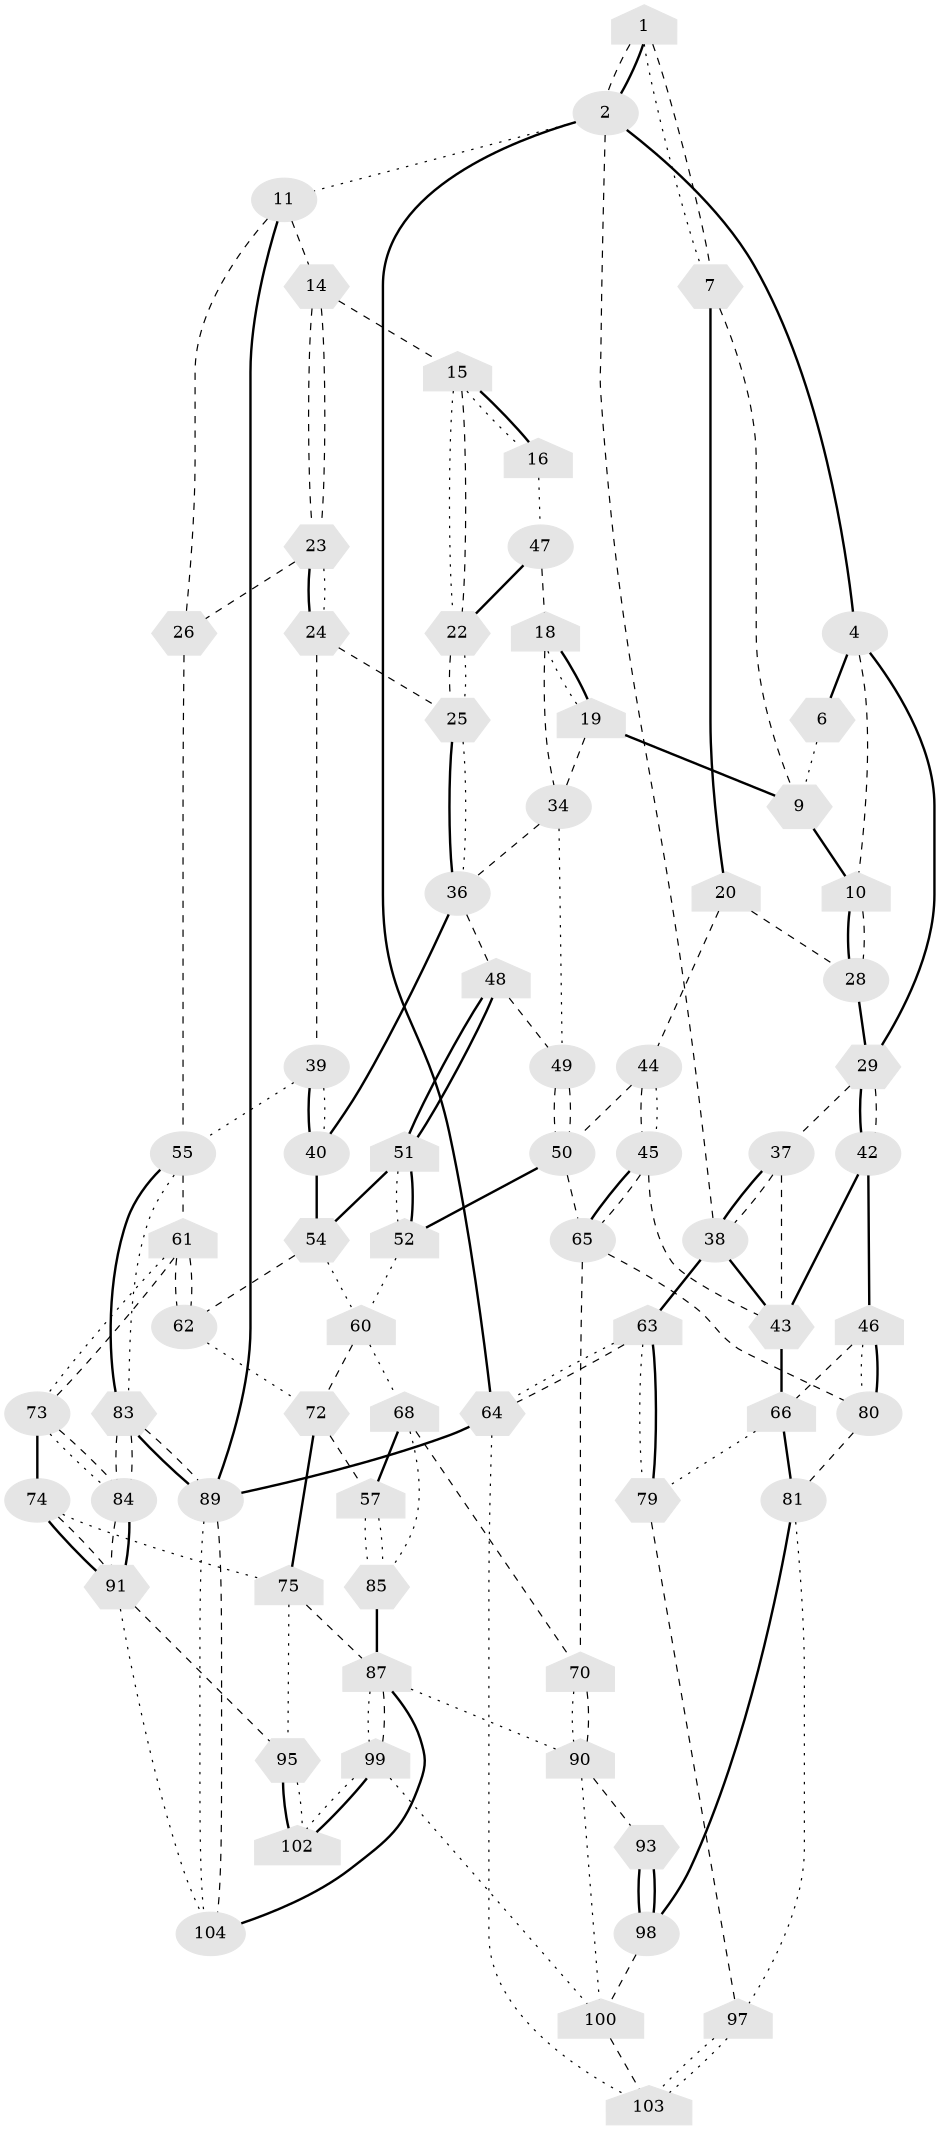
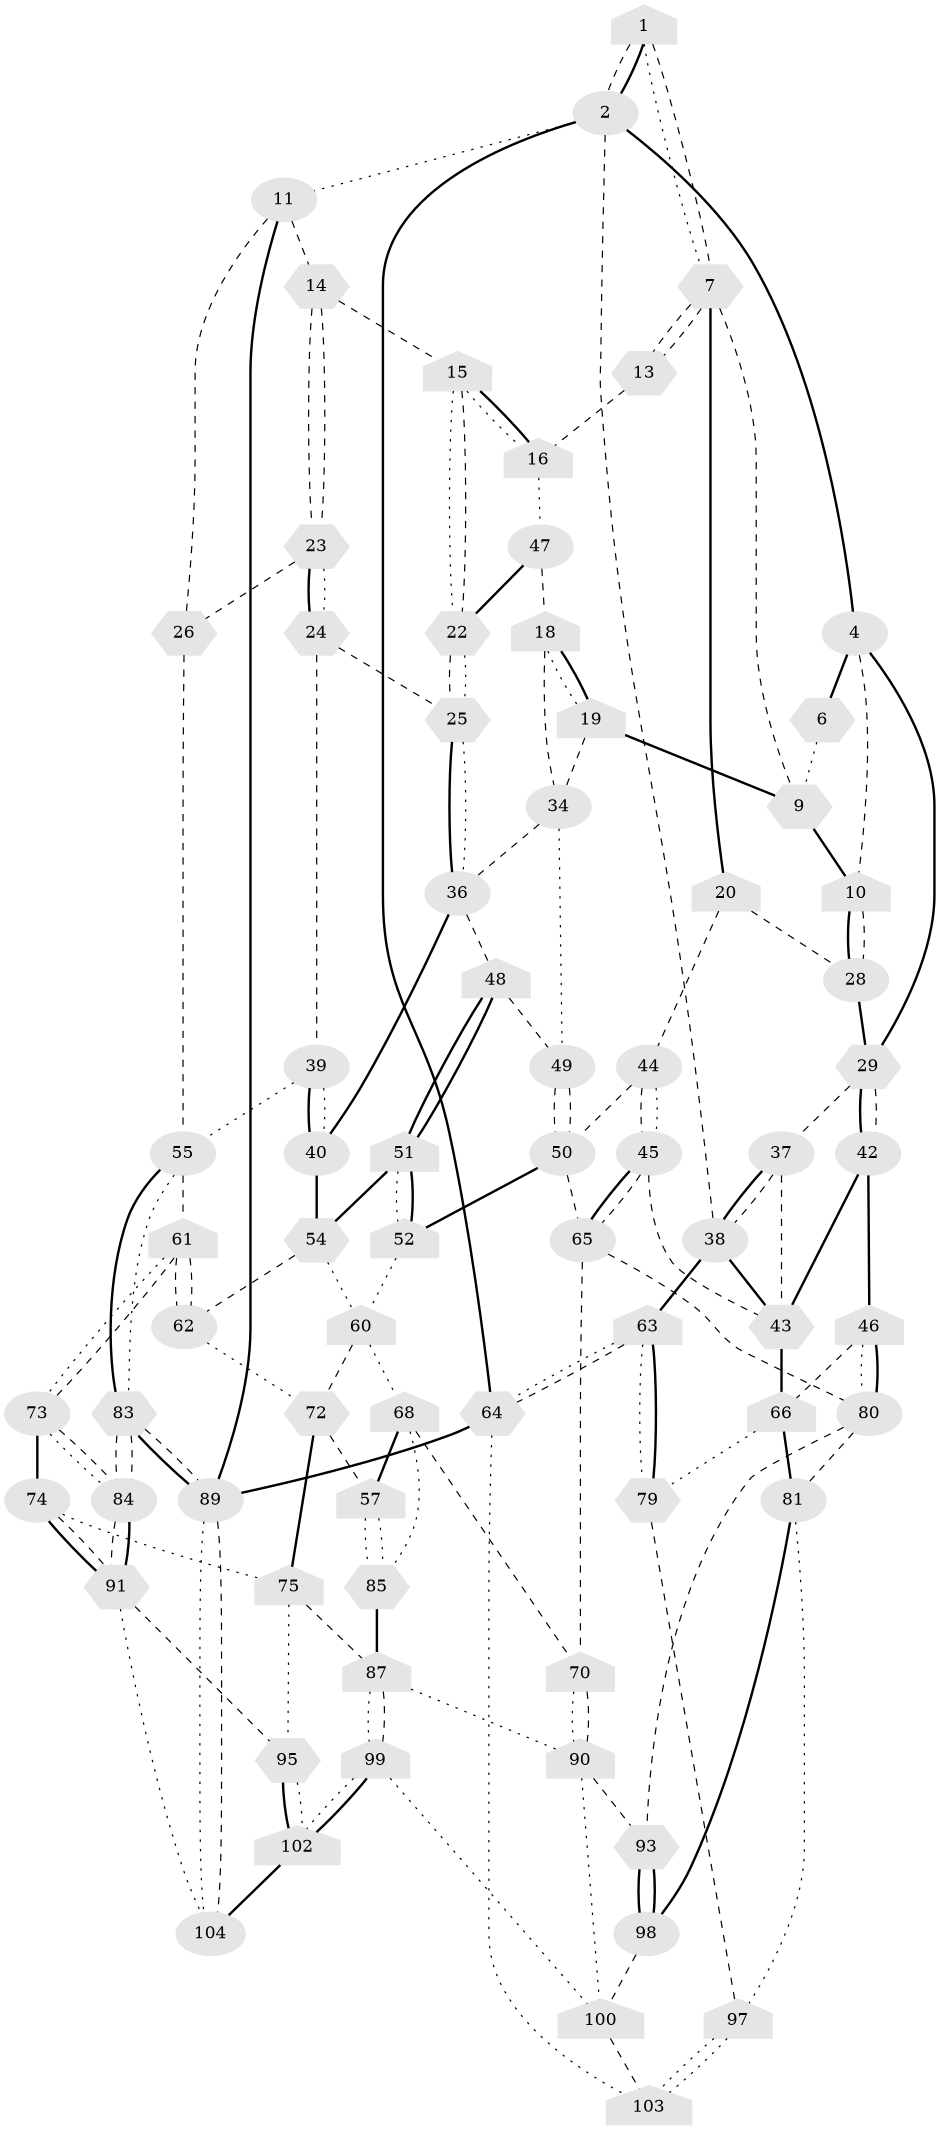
node "13": added
edge "80" -- "93": added
edge "87" -- "104": now "102" -- "104"
